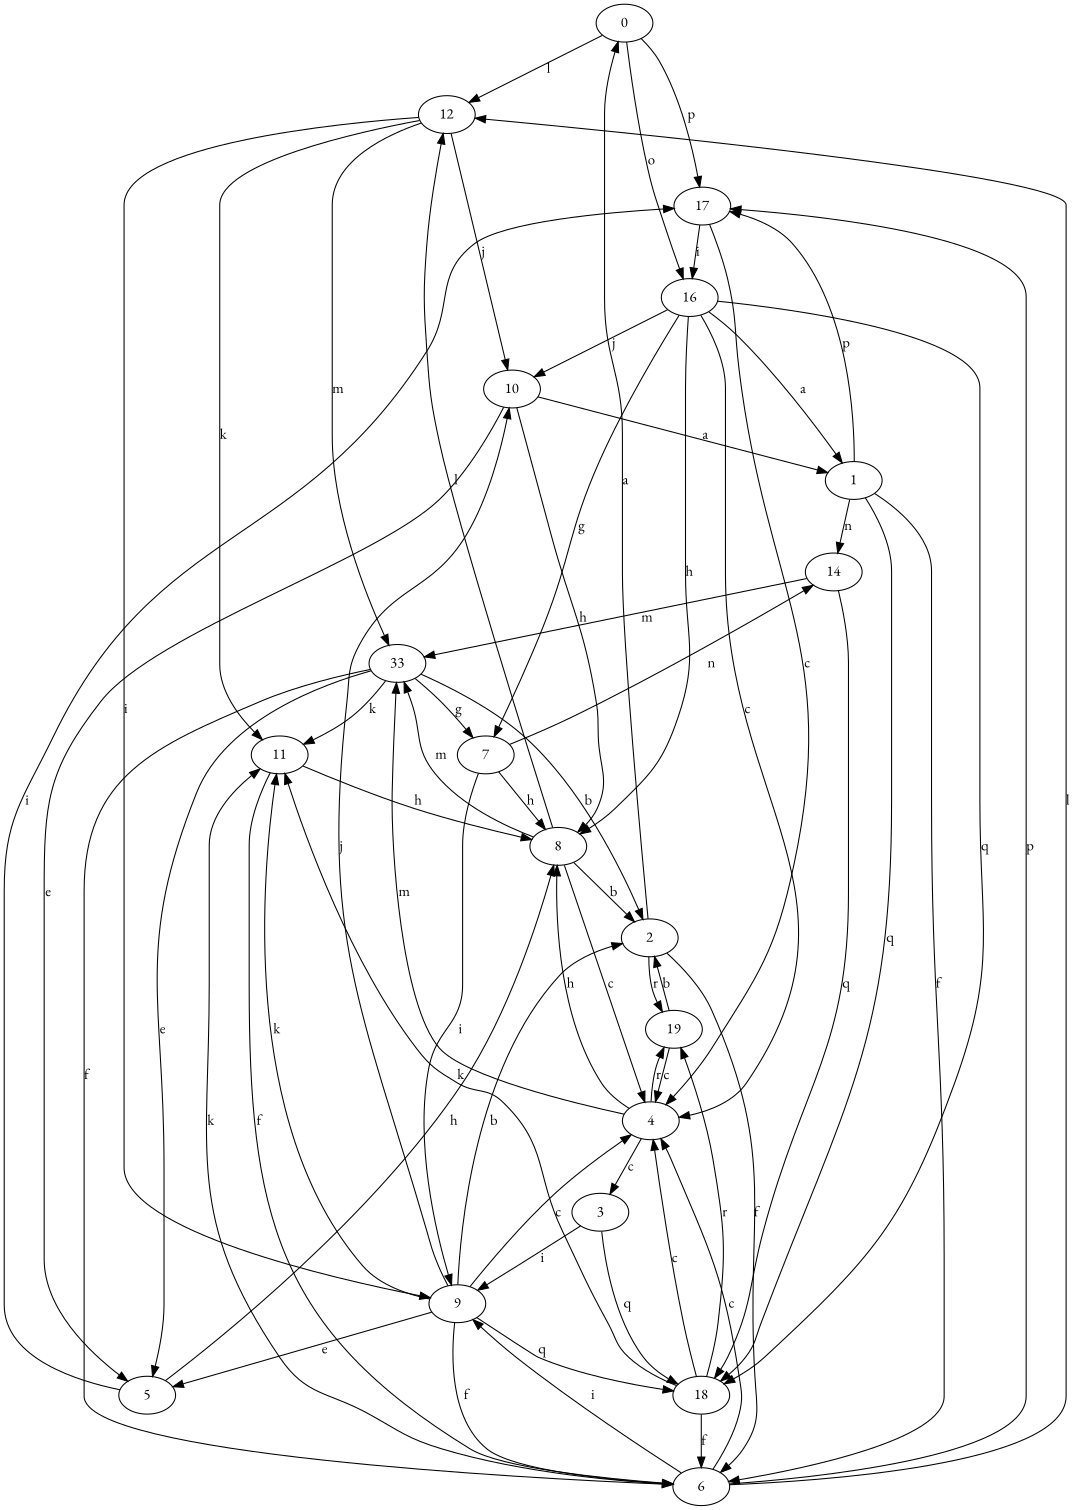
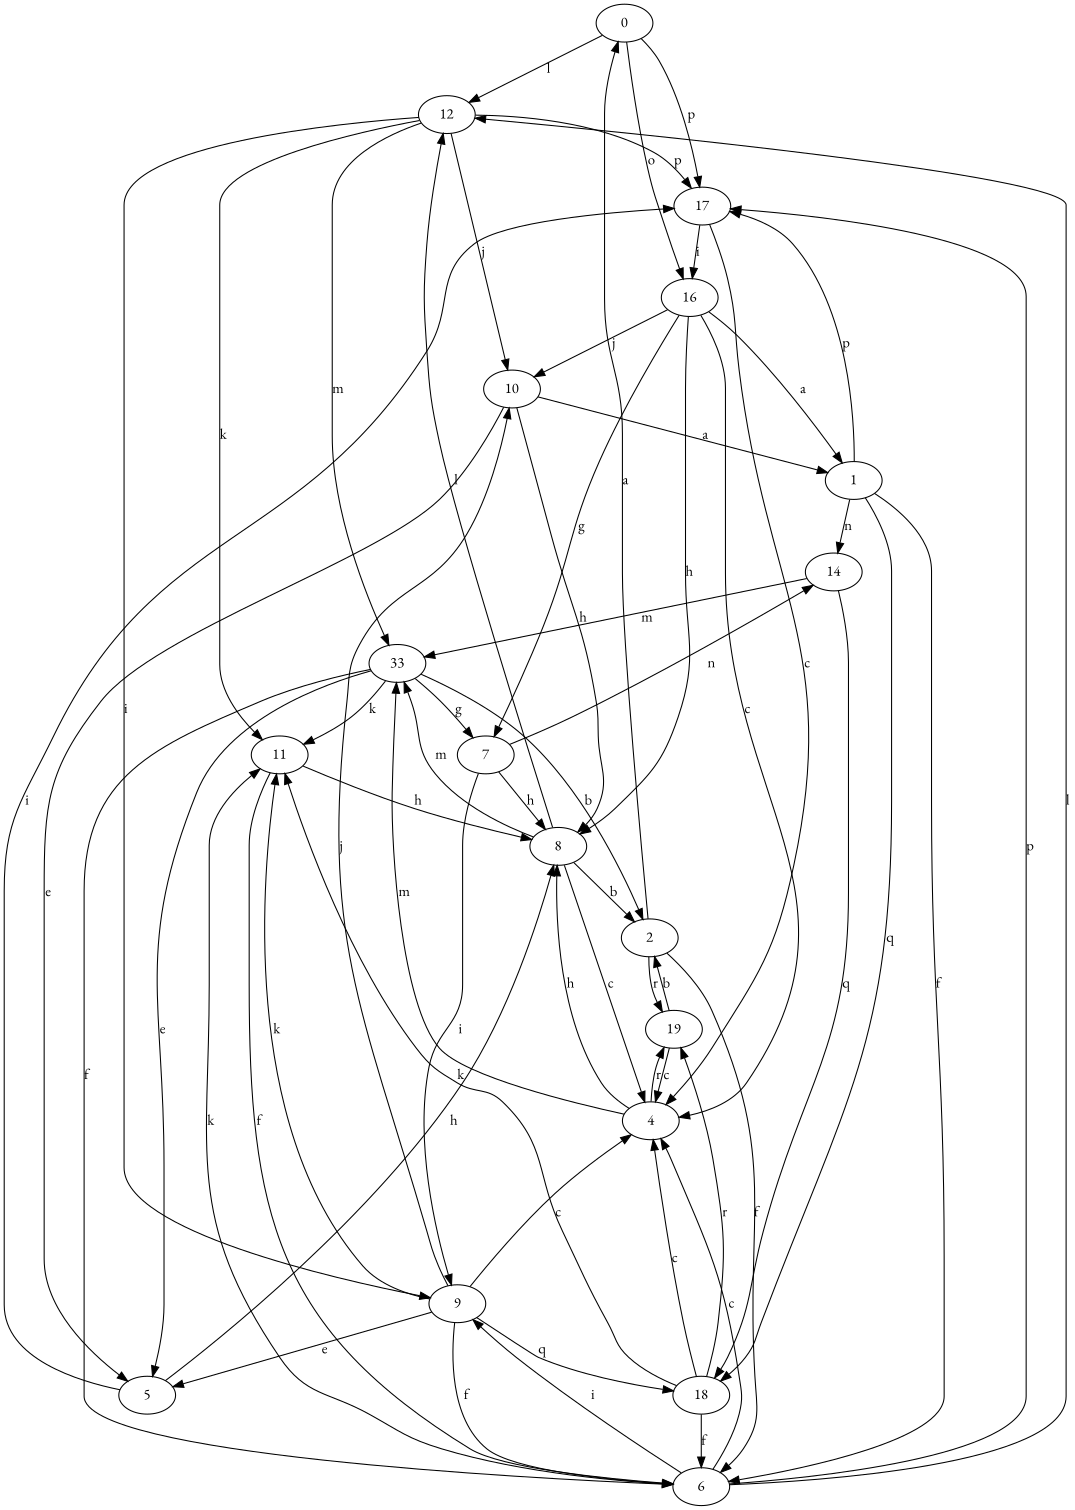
edge "12" -> "17": added, label "p"
edge "16" -> "18": removed, label "q"
edge "9" -> "2": removed, label "b"
node "3": removed
